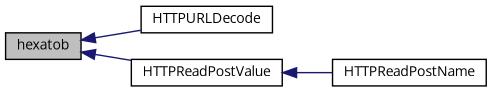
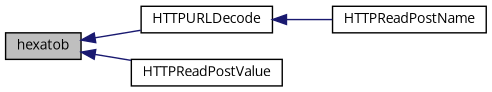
edge "HTTPReadPostName" -> "HTTPReadPostValue": now "HTTPReadPostName" -> "HTTPURLDecode"
